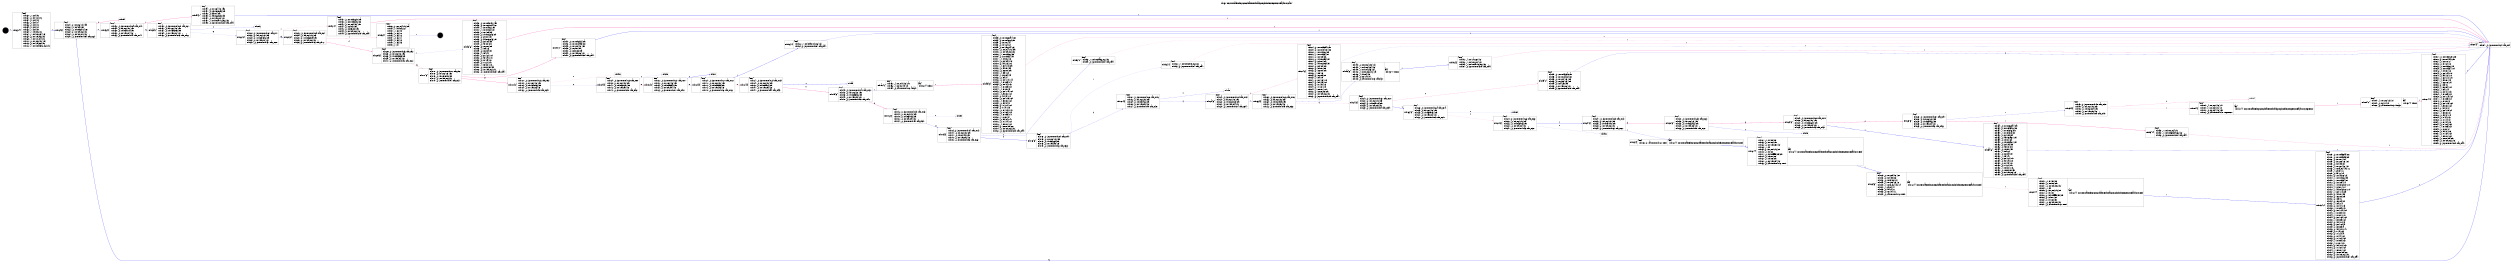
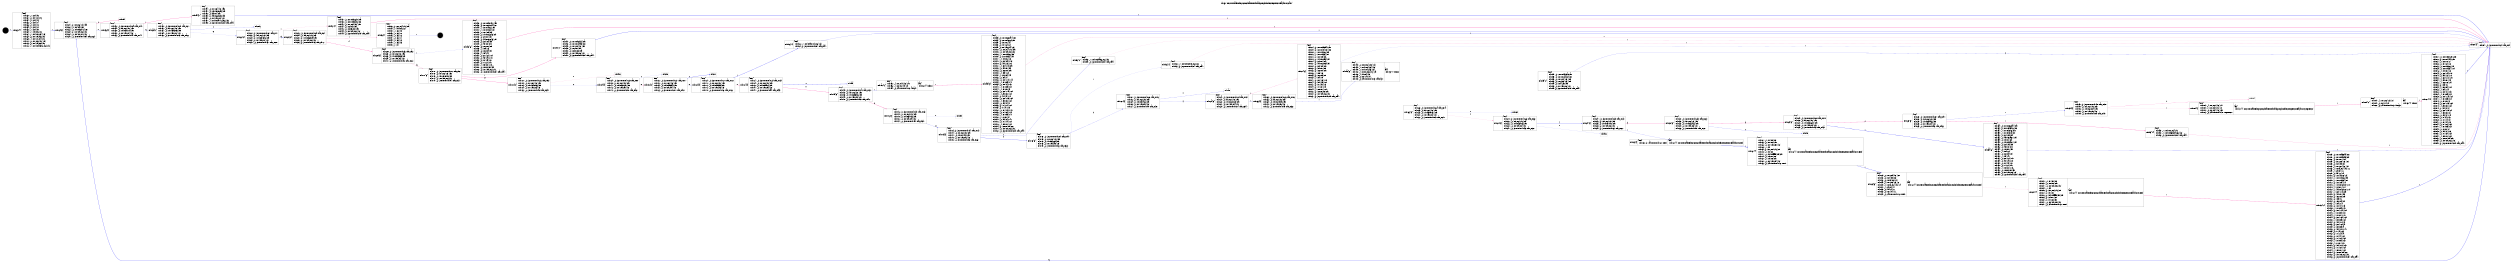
node "0x401bd2 [23]": removed
node "0x40184c [25]": removed
edge "0x401cb0 [44]" -> "0x401cdc [172]": color blue -> deeppink
